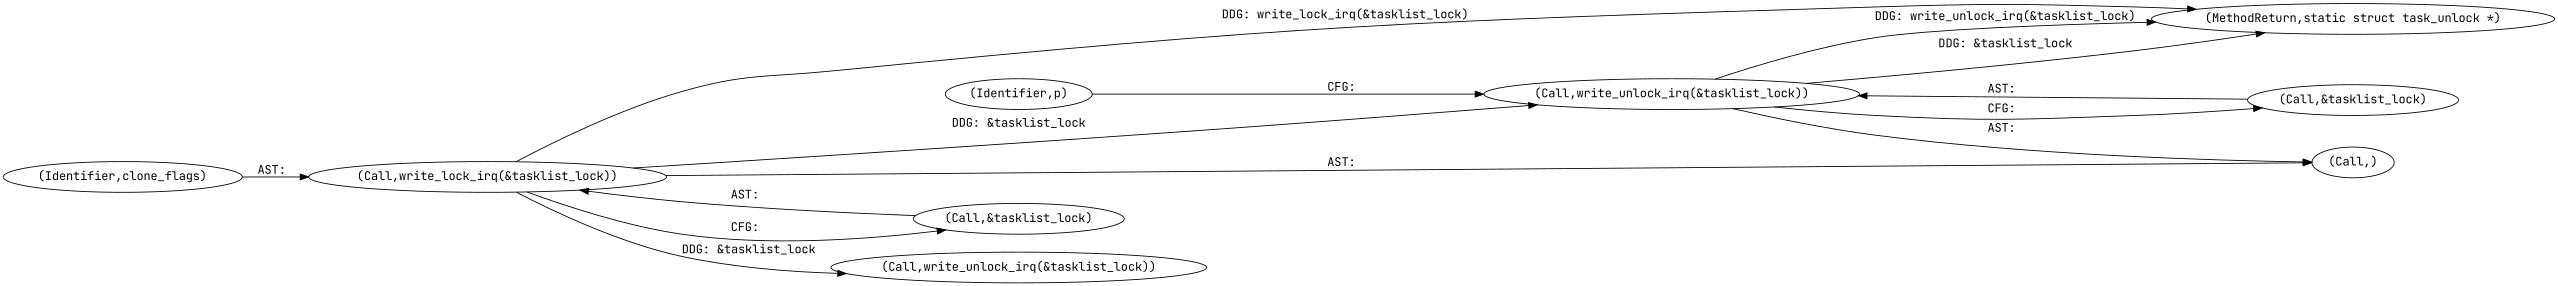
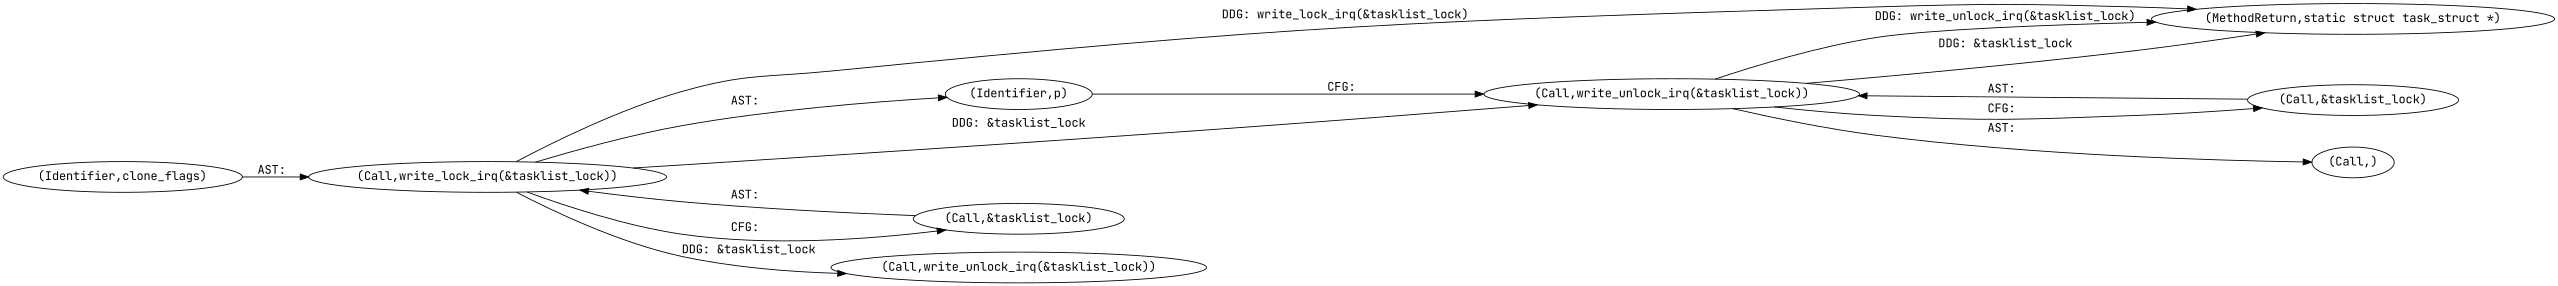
node "(MethodReturn,static struct task_unlock *)": label "(MethodReturn,static struct task_unlock *)" -> "(MethodReturn,static struct task_struct *)"
edge "(Call,write_lock_irq(&tasklist_lock))" -> "(Call,)": now "(Call,write_lock_irq(&tasklist_lock))" -> "(Identifier,p)"
